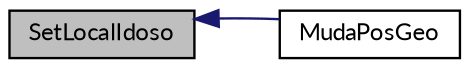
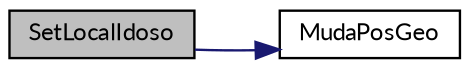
edge "MudaPosGeo" -> "SetLocalIdoso": reversed
